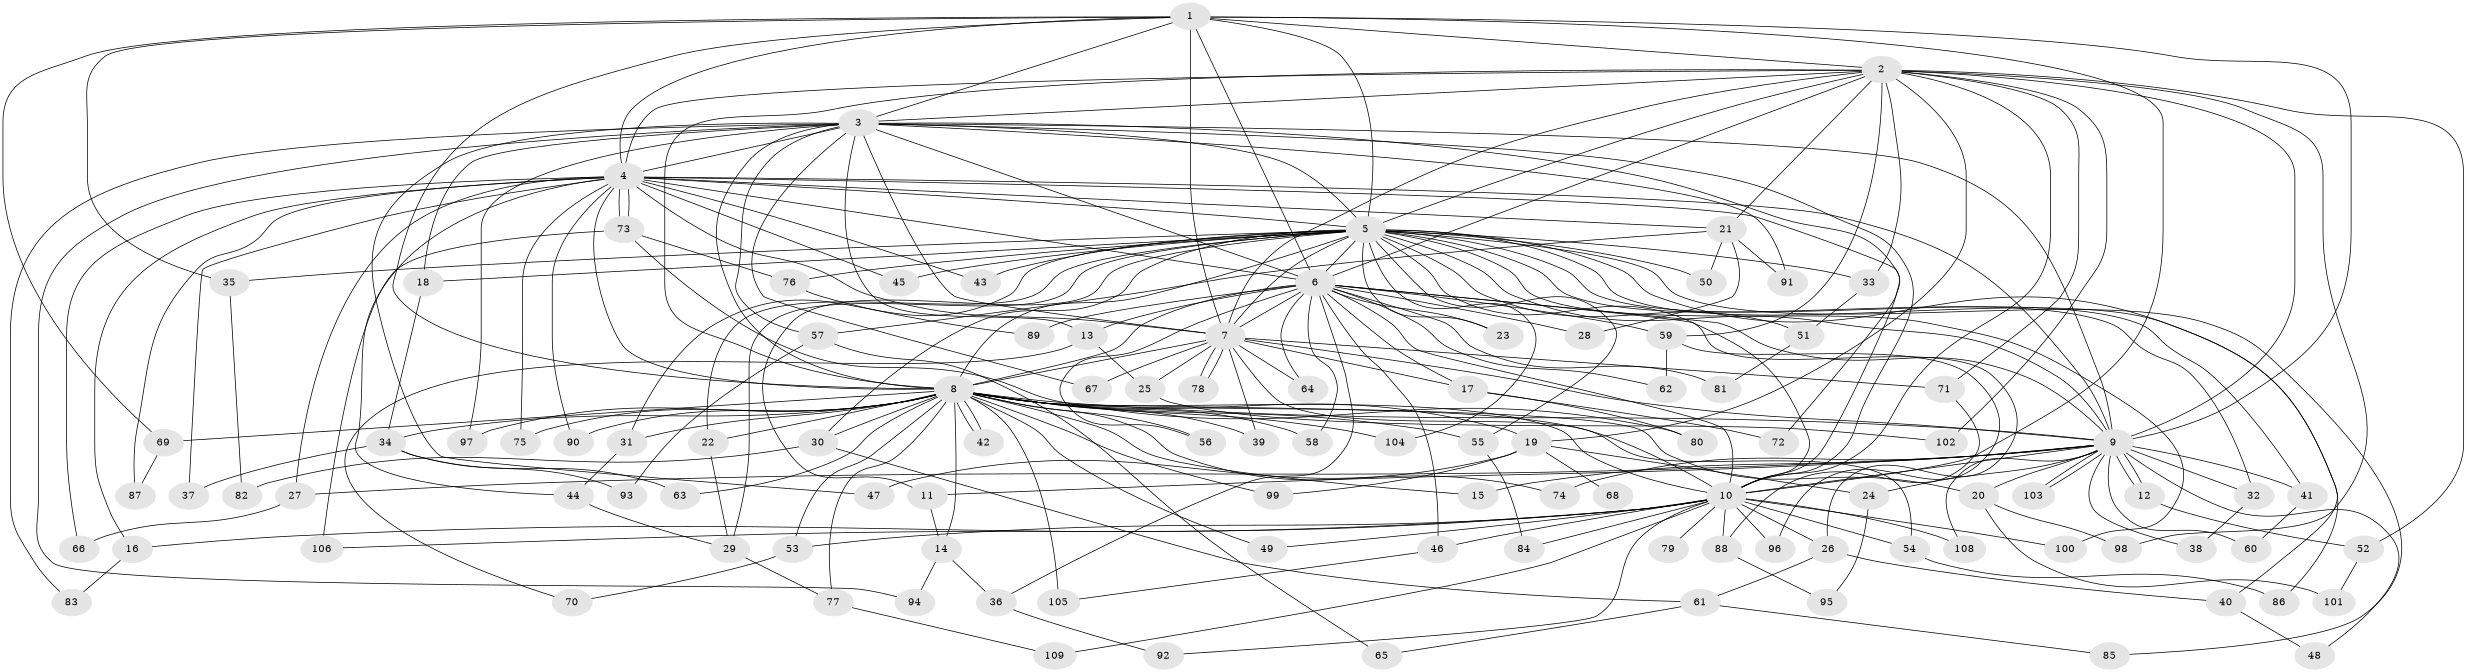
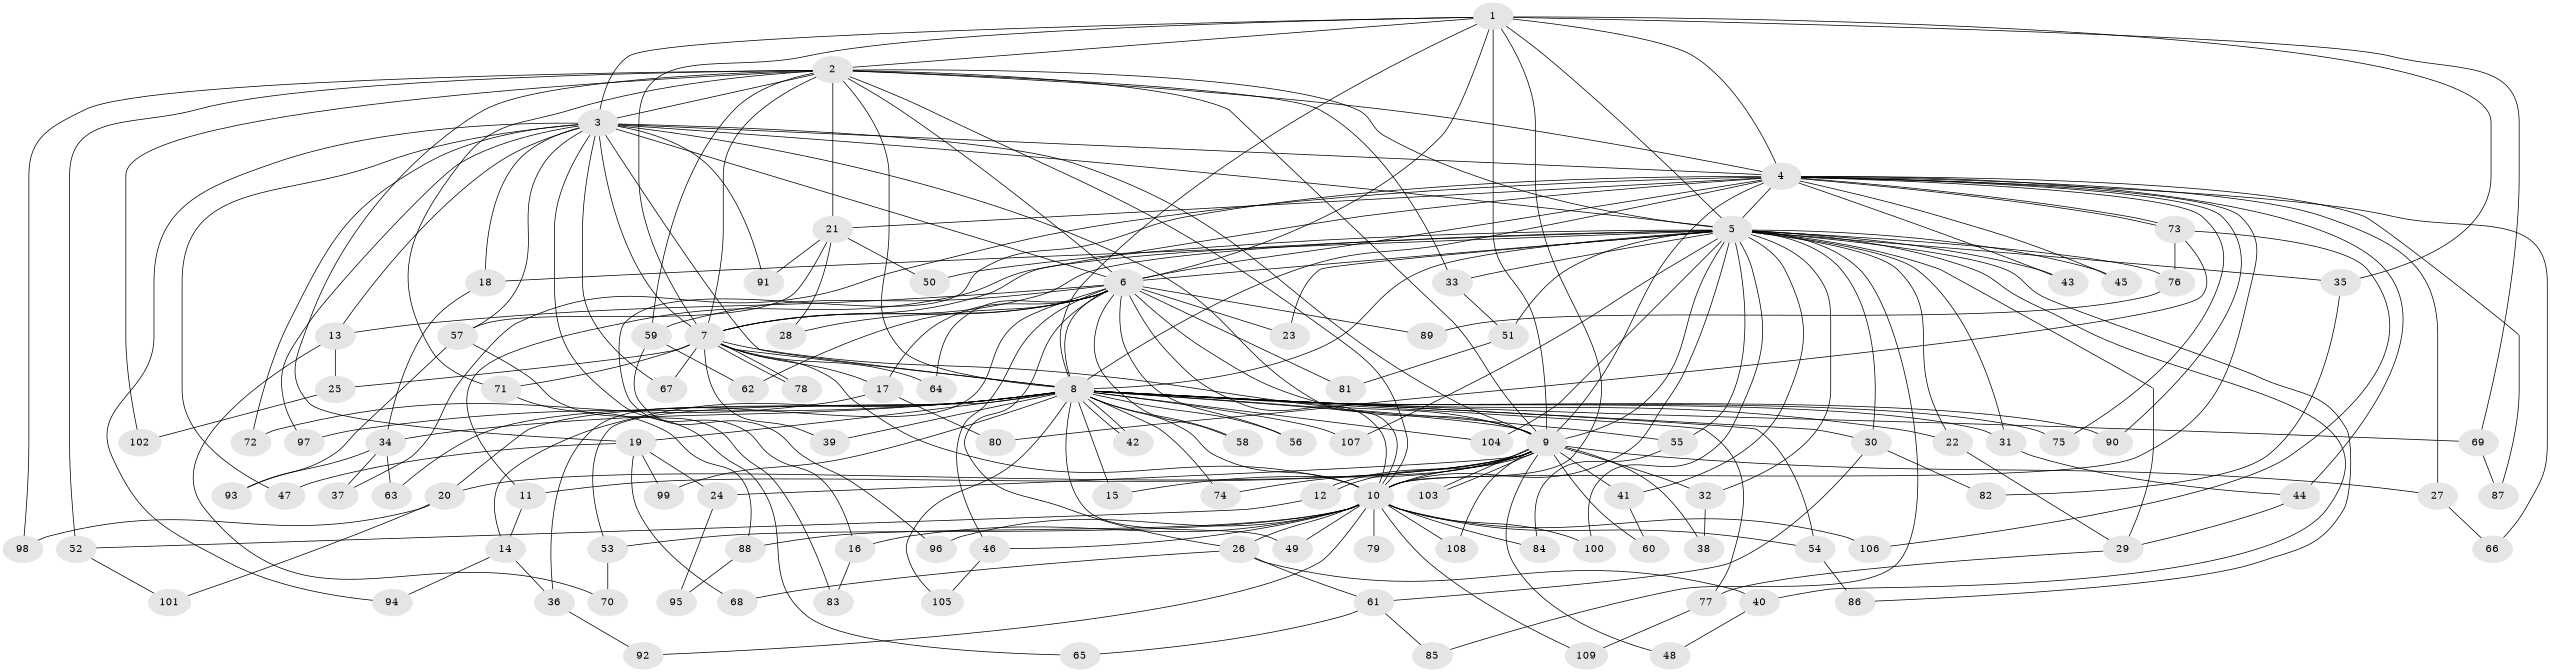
node "107": added
edge "26" -- "68": added
